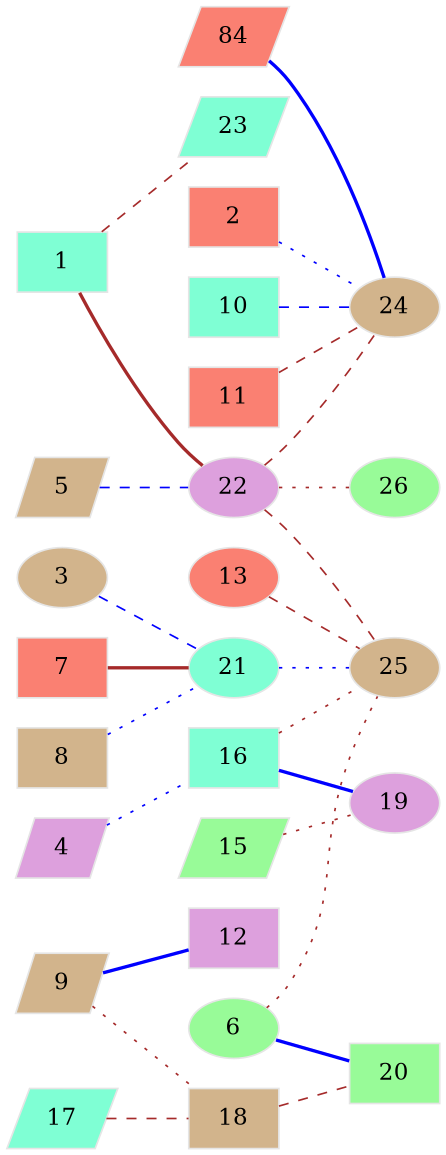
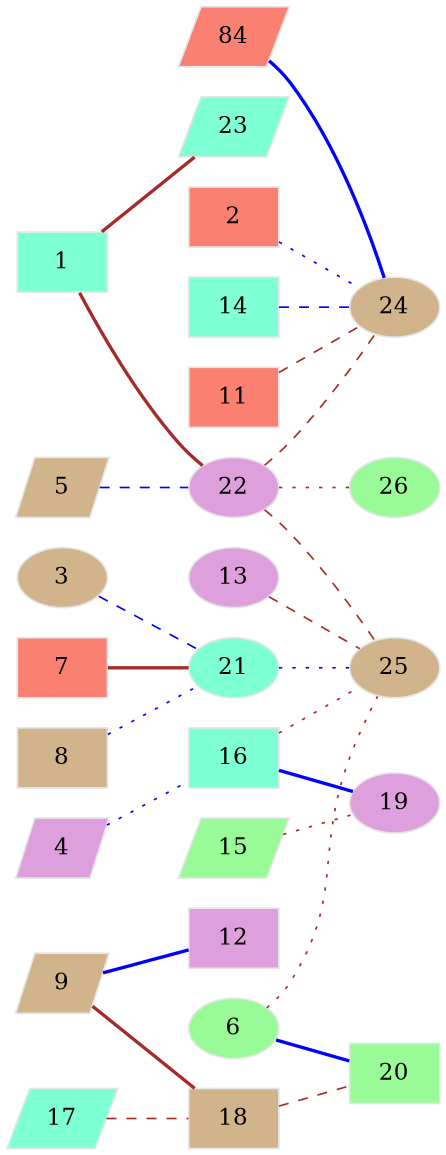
edge "23" -- "1": style dashed -> bold
node "10": label "10" -> "14"
node "13": fillcolor salmon -> plum
edge "9" -- "18": style dotted -> bold
